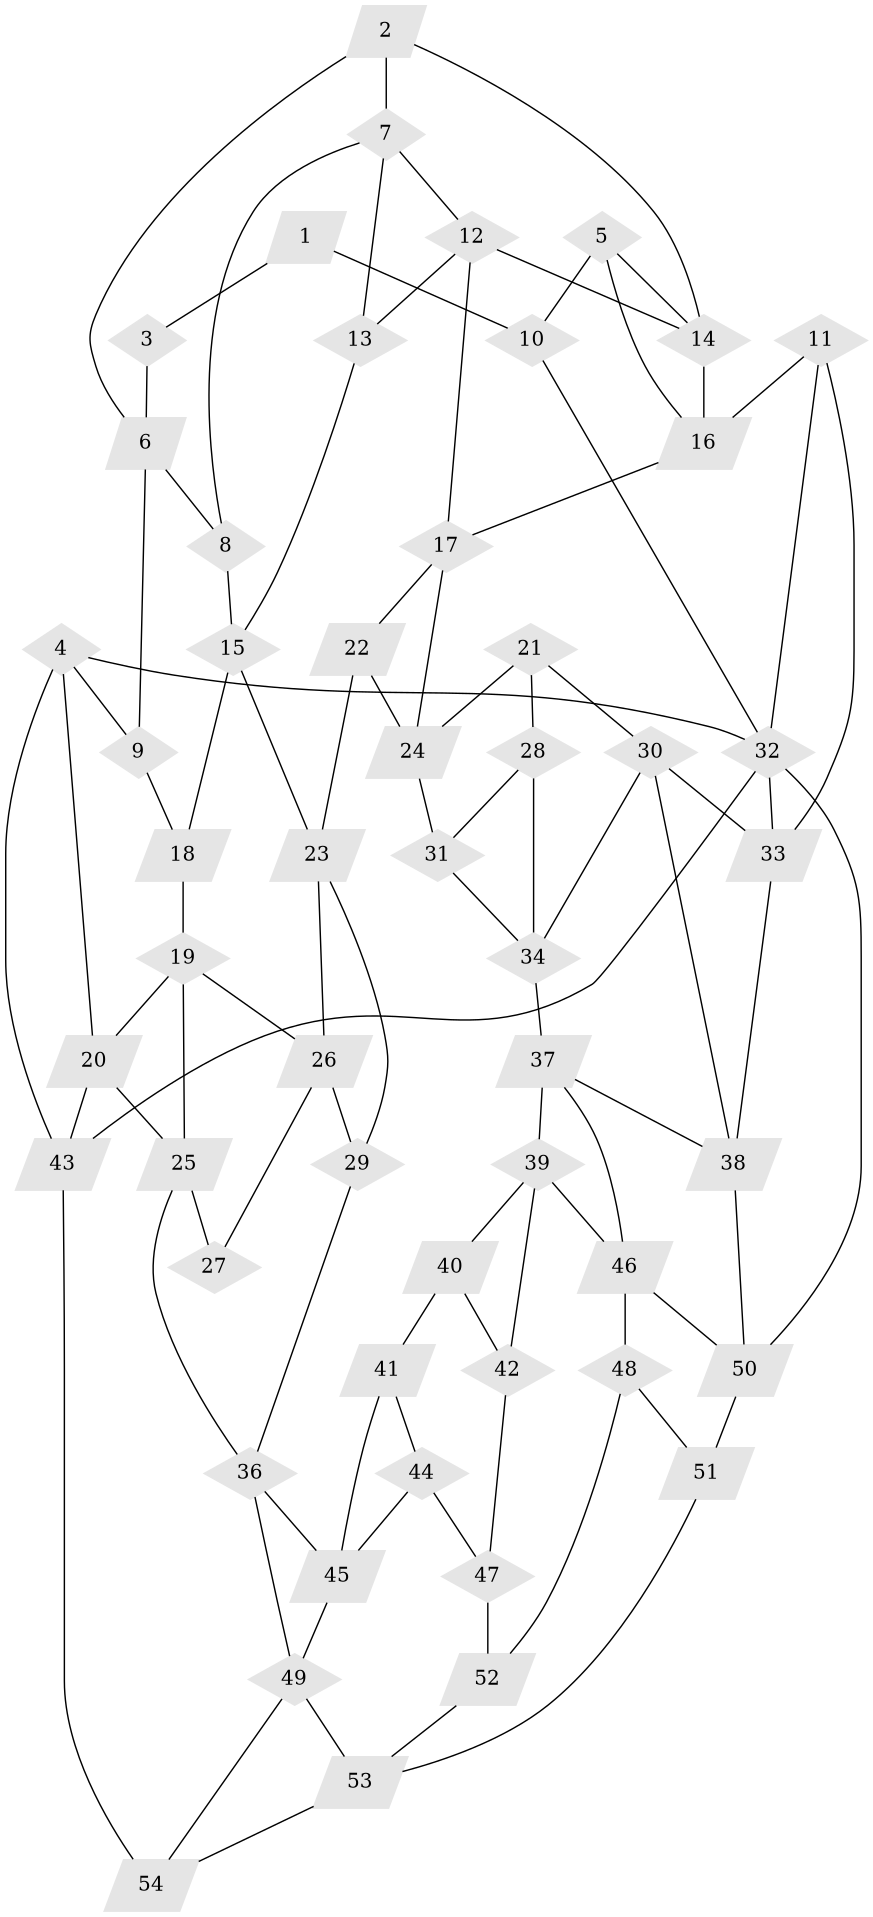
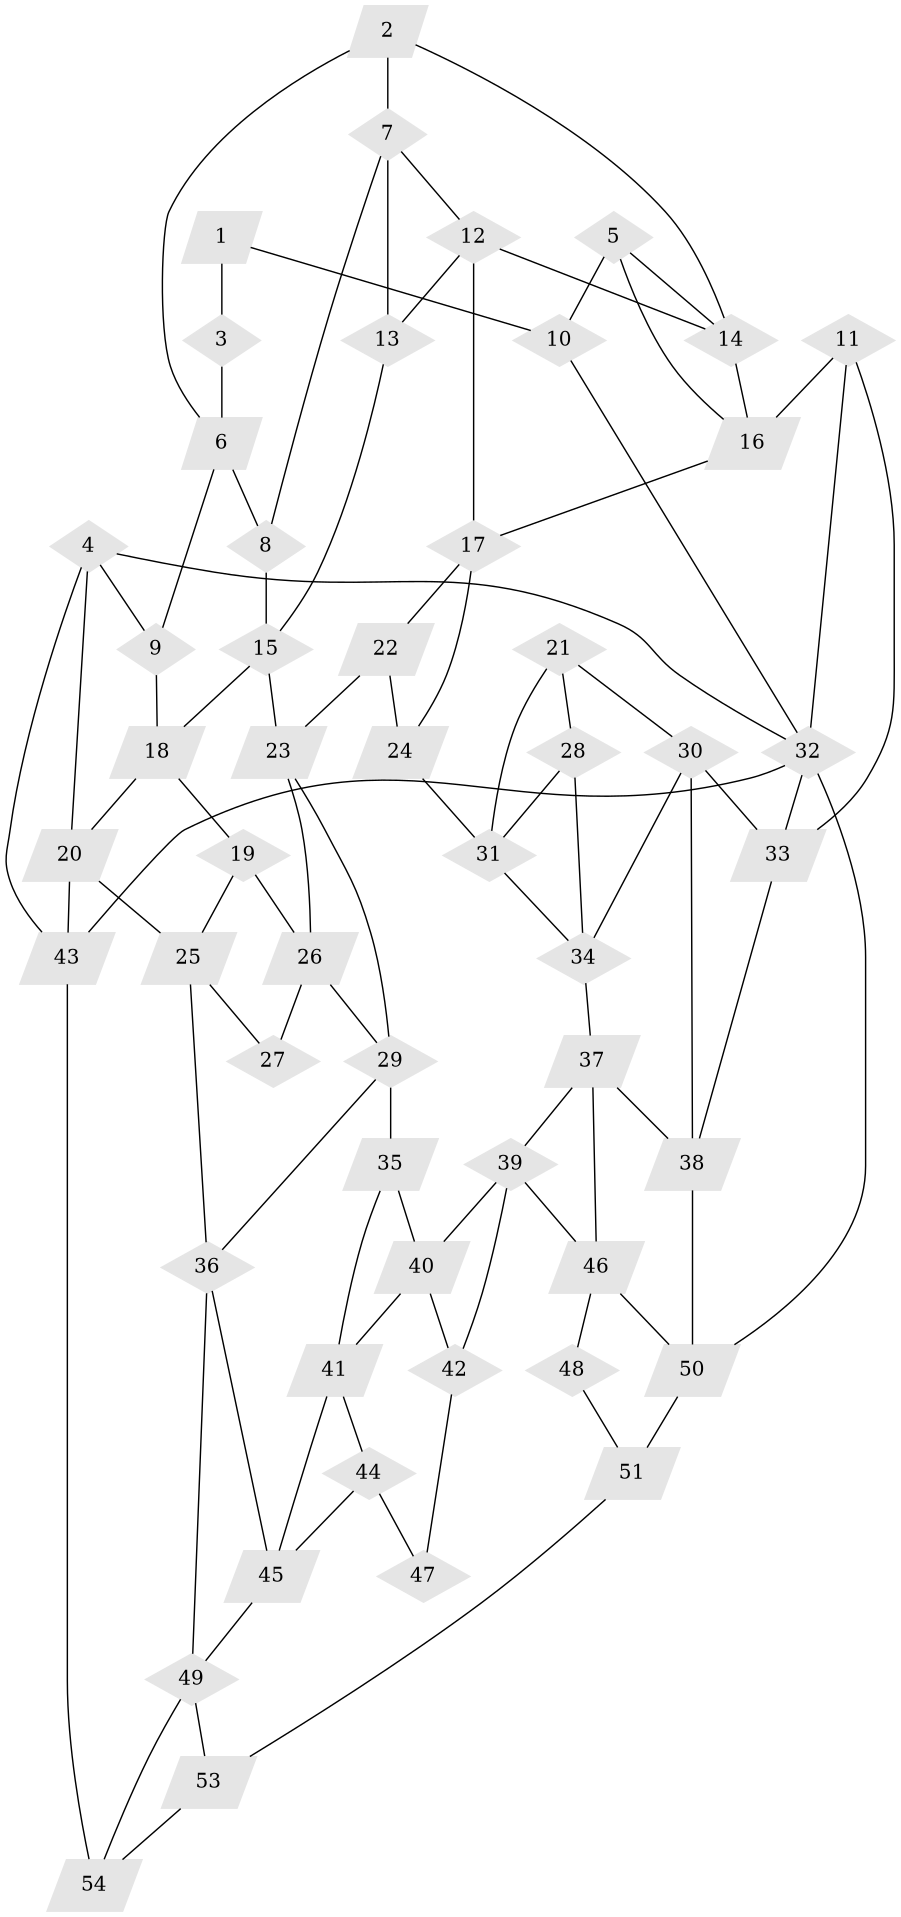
edge "21" -- "24": now "21" -- "31"
edge "19" -- "20": now "18" -- "20"
node "35": added
node "52": removed
